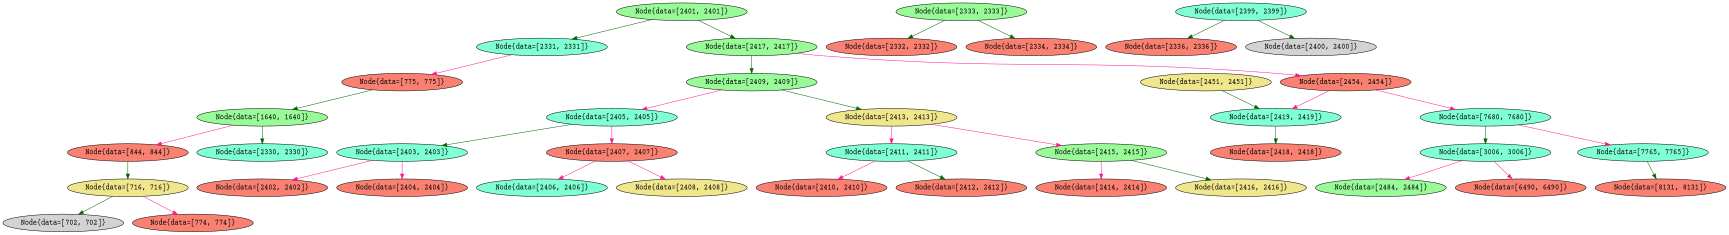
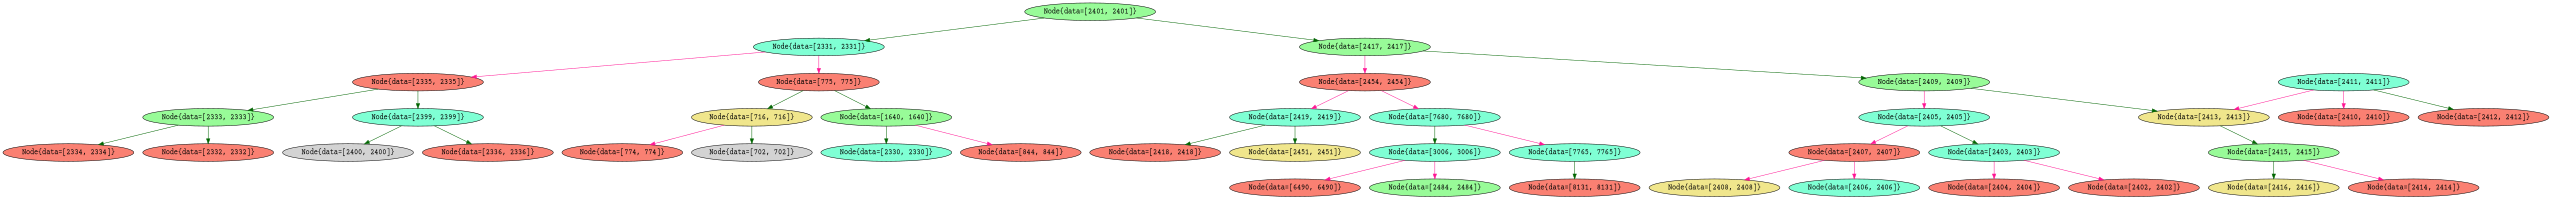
node "Node{data=[2335, 2335]}": added
edge "Node{data=[2451, 2451]}" -> "Node{data=[2419, 2419]}": reversed
edge "Node{data=[2413, 2413]}" -> "Node{data=[2411, 2411]}": reversed
edge "Node{data=[2413, 2413]}" -> "Node{data=[2415, 2415]}": color deeppink -> darkgreen
edge "Node{data=[844, 844]}" -> "Node{data=[716, 716]}": now "Node{data=[775, 775]}" -> "Node{data=[716, 716]}"
